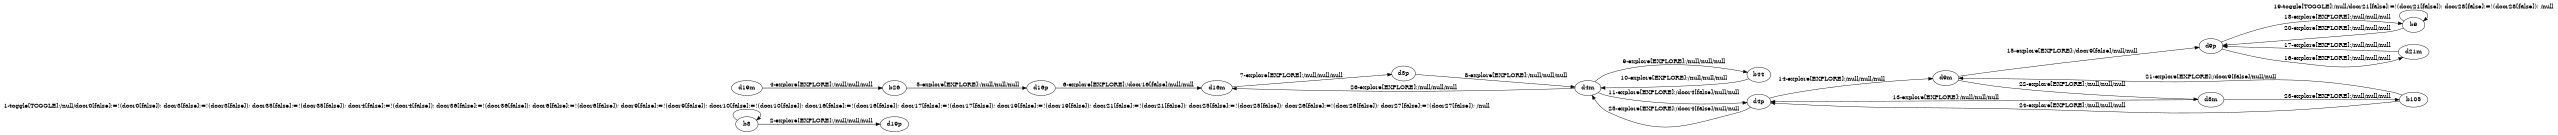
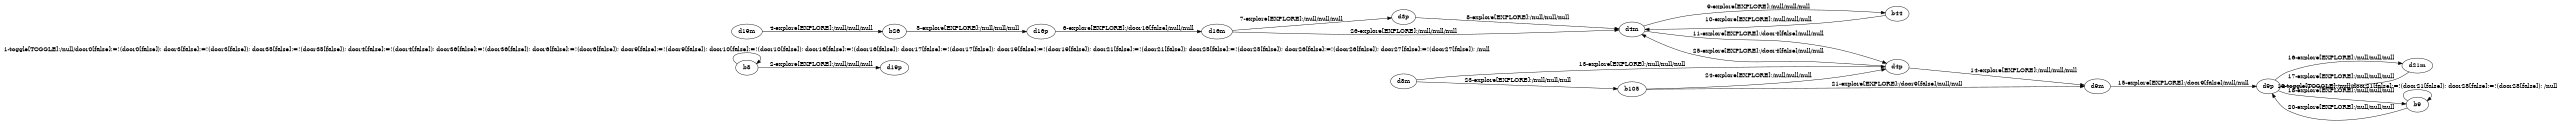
edge "d4m" -> "d16m": reversed
edge "d9m" -> "d8m": removed, label "22-explore[EXPLORE];/null/null/null"
